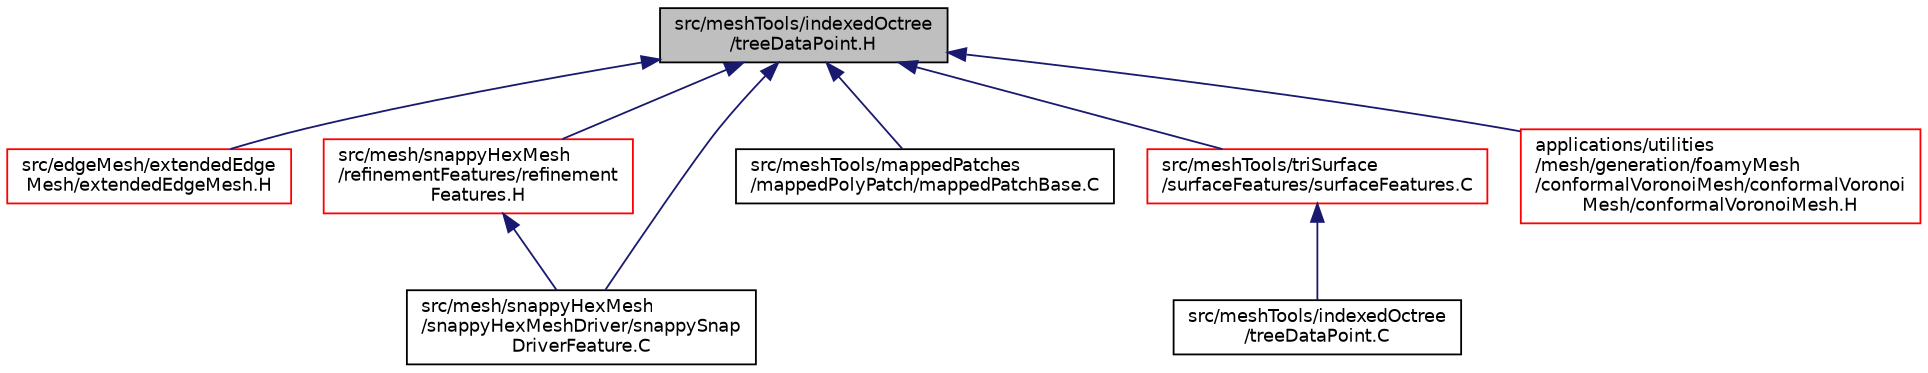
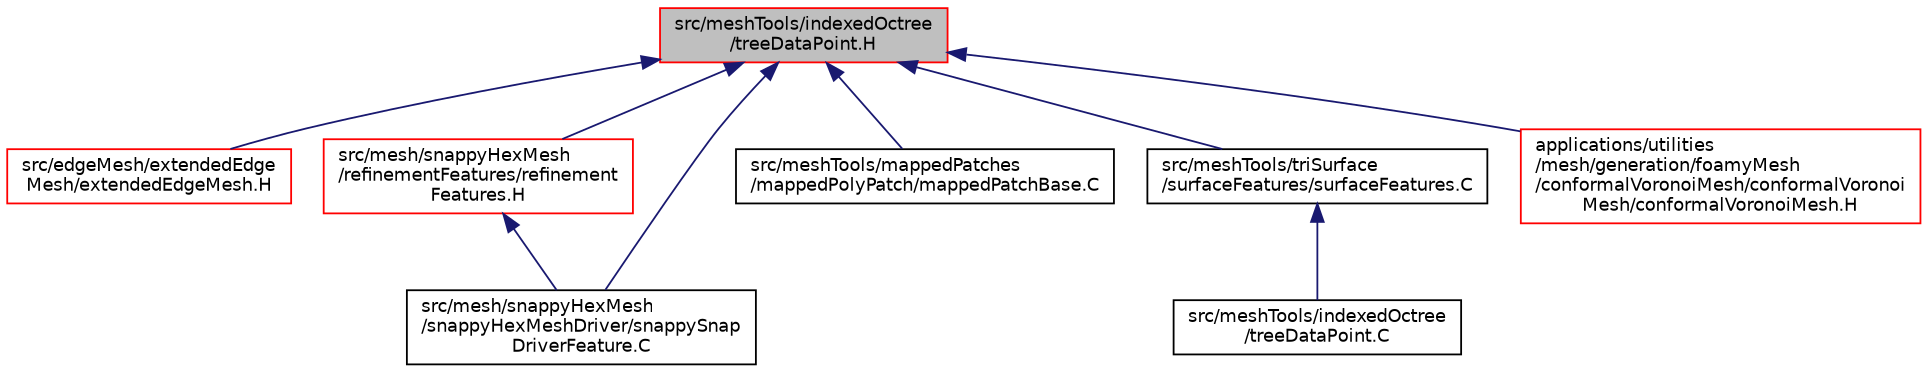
node "src/meshTools/indexedOctree /treeDataPoint.H": color black -> red
node "src/meshTools/triSurface /surfaceFeatures/surfaceFeatures.C": color red -> black
